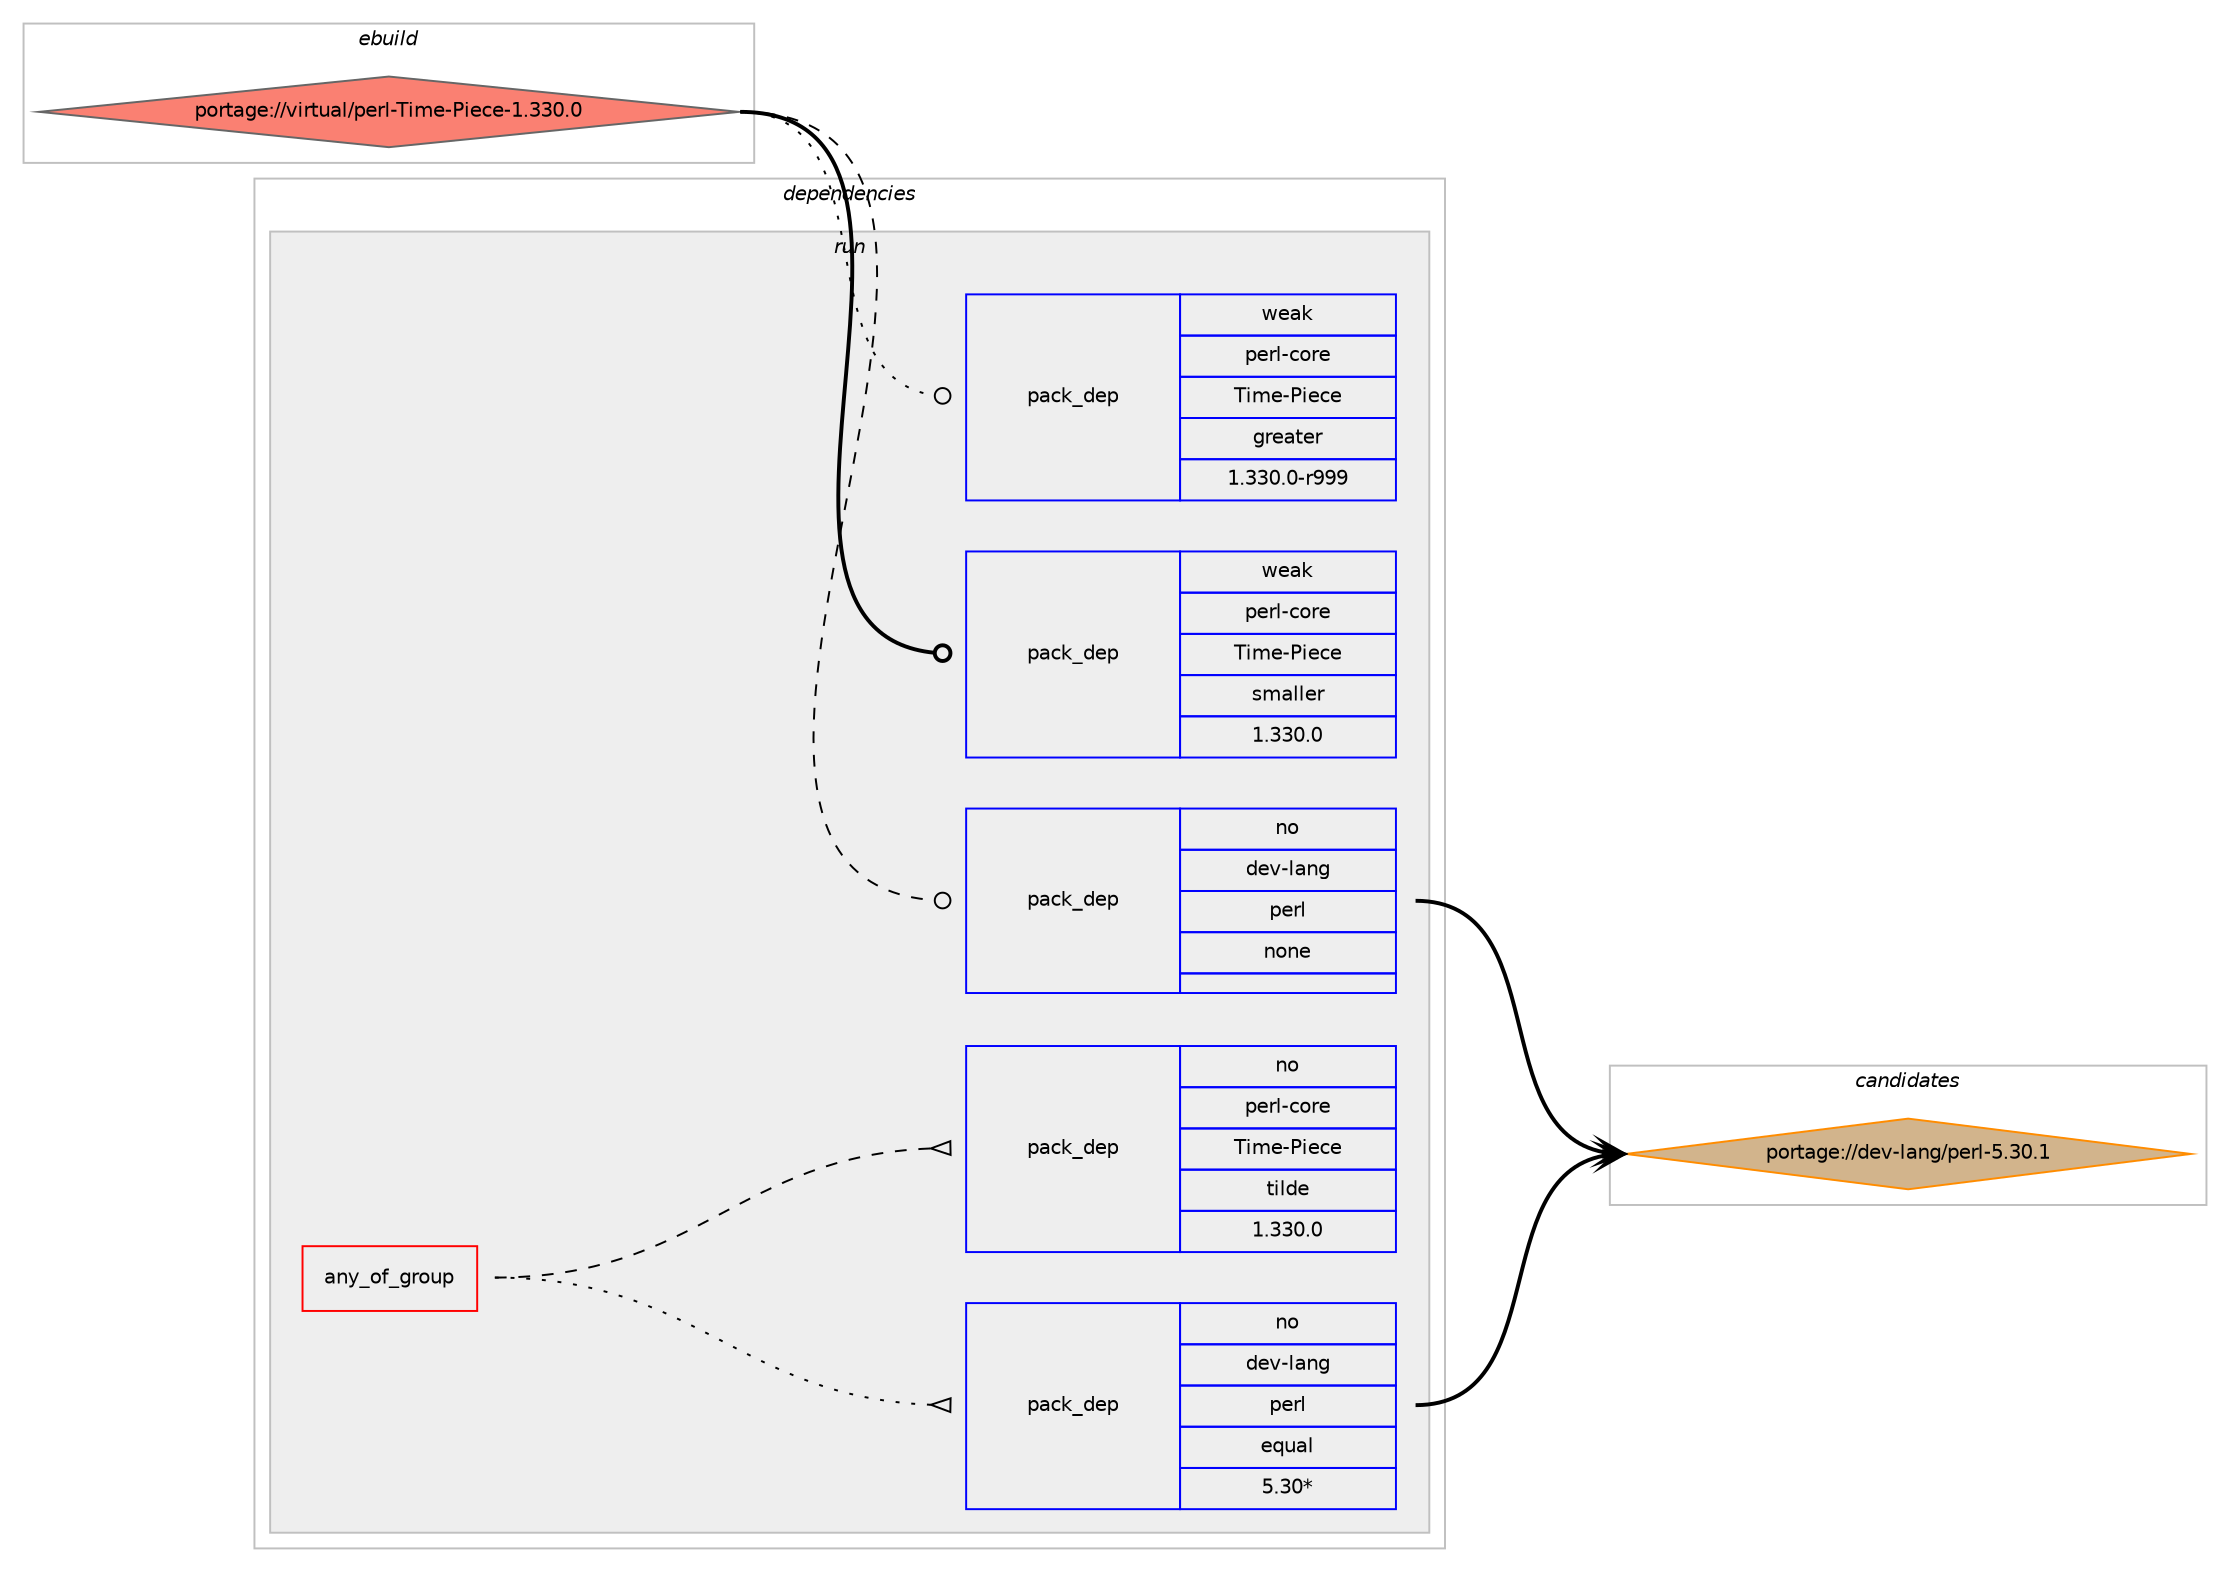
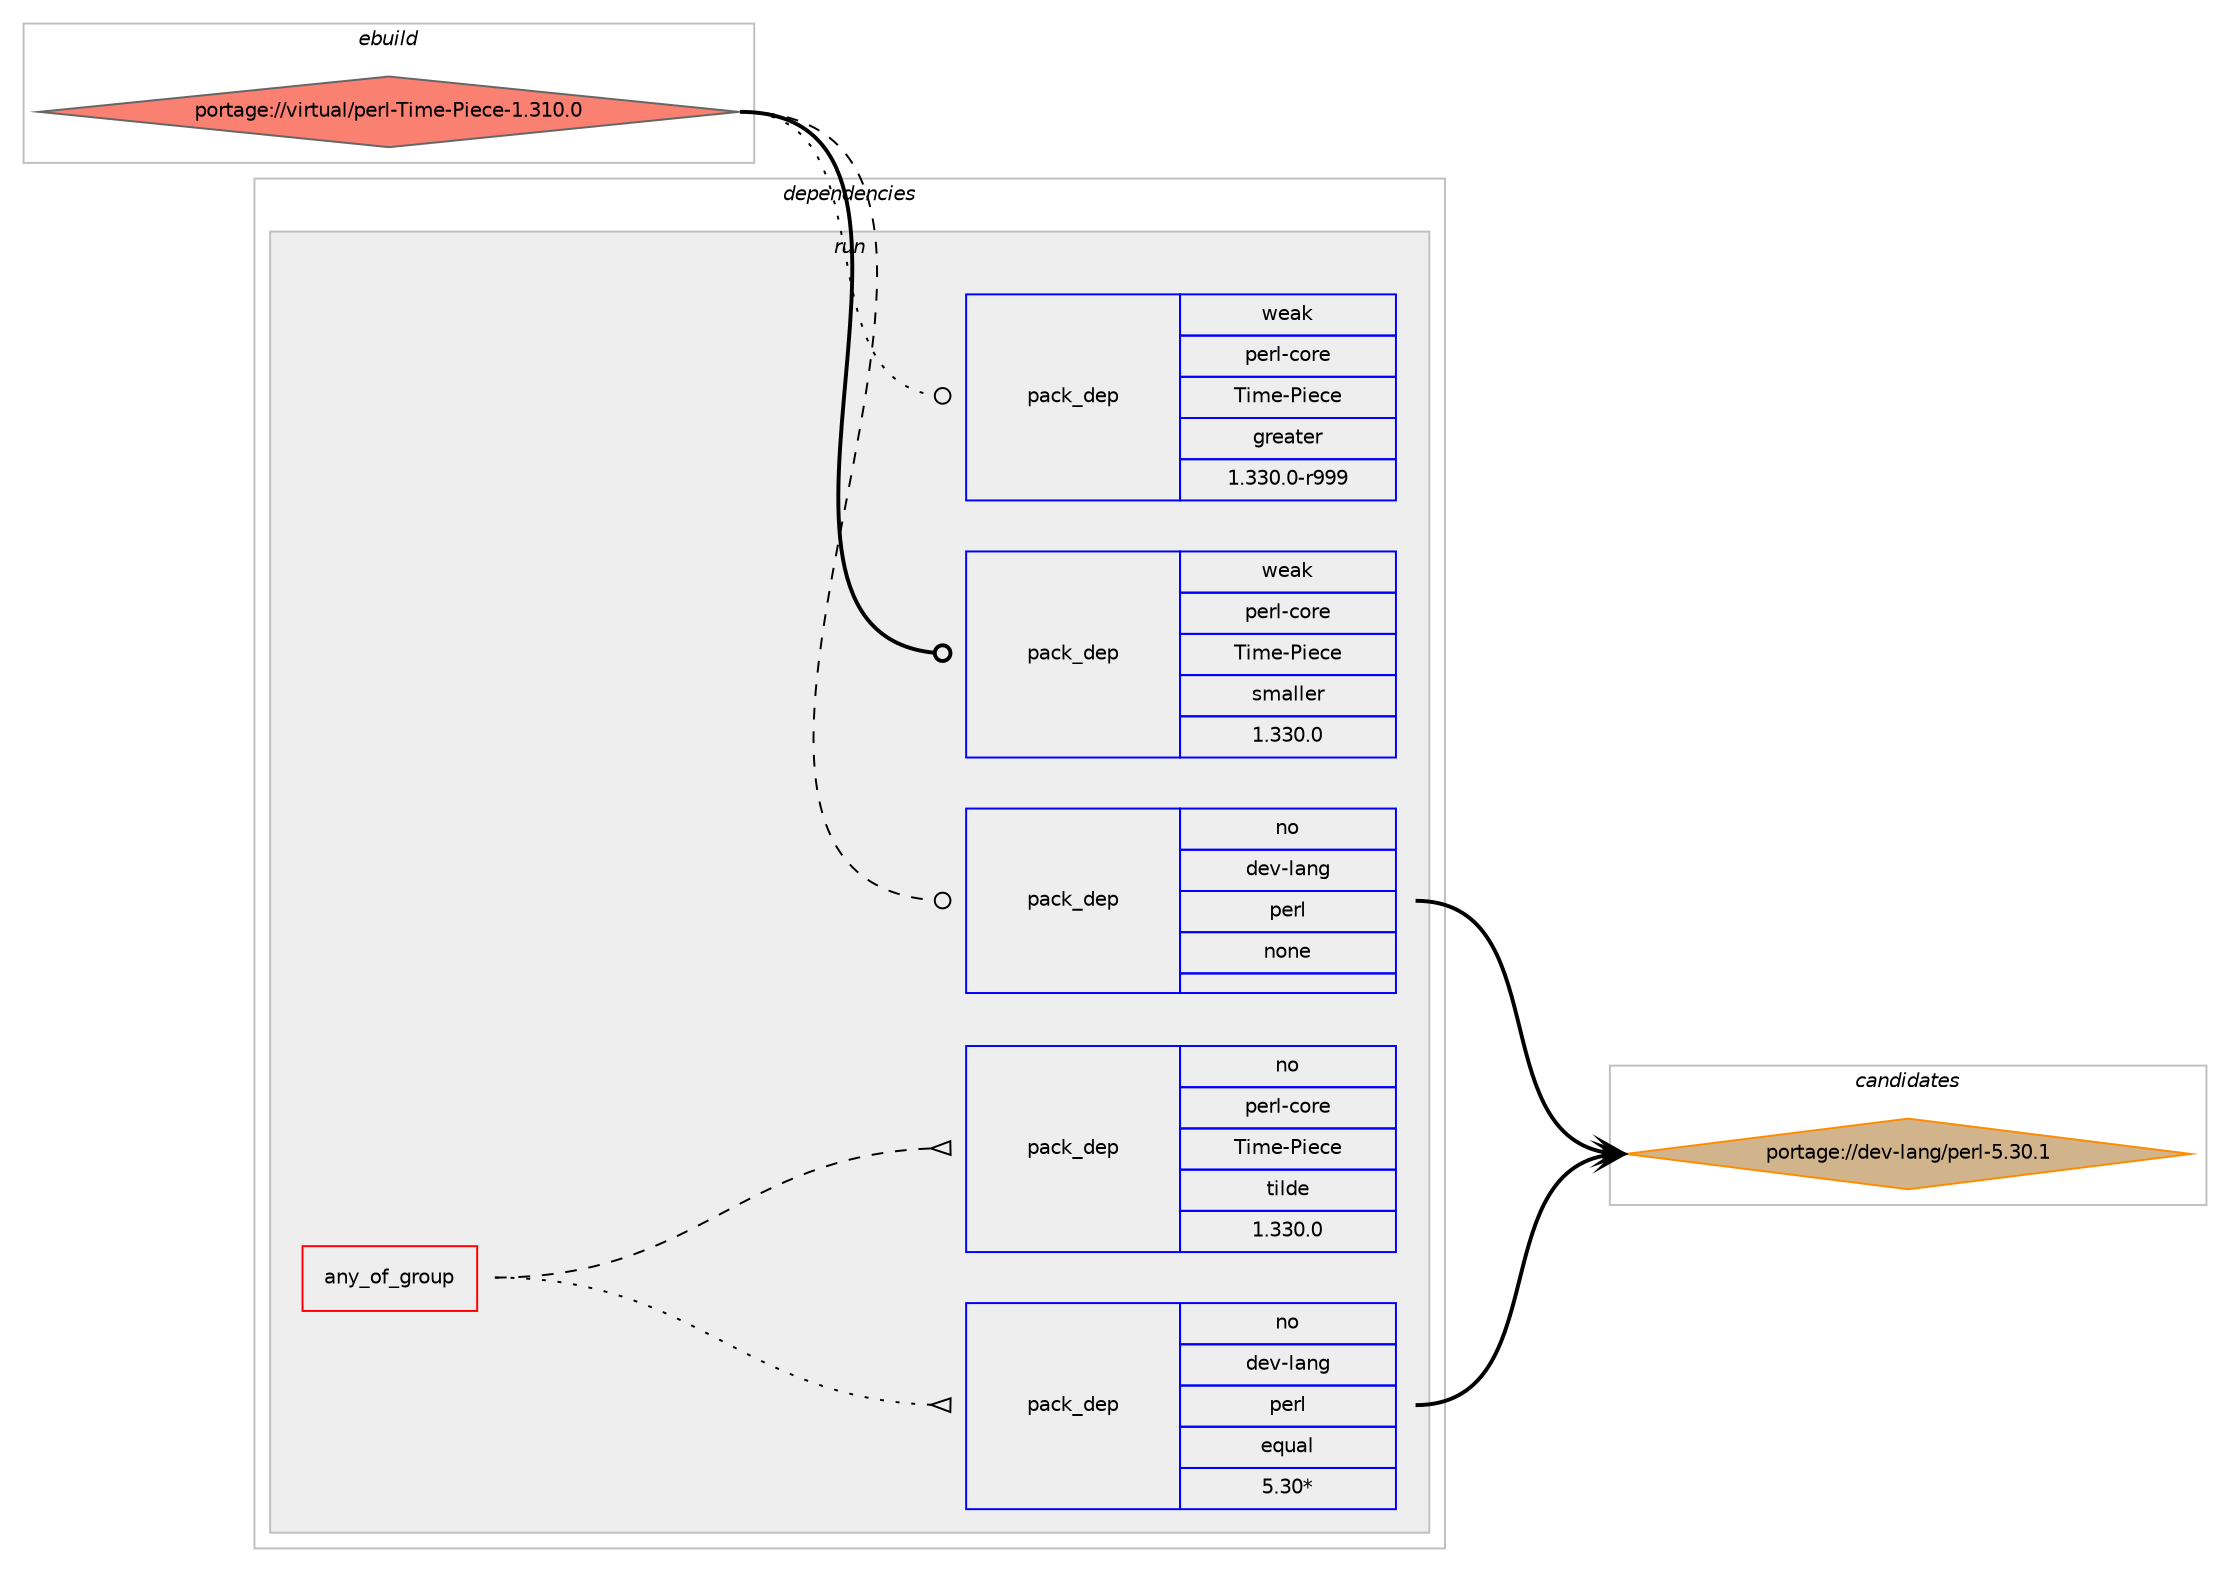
node "portage://virtual/perl-Time-Piece-1.330.0": label "portage://virtual/perl-Time-Piece-1.330.0" -> "portage://virtual/perl-Time-Piece-1.310.0"
